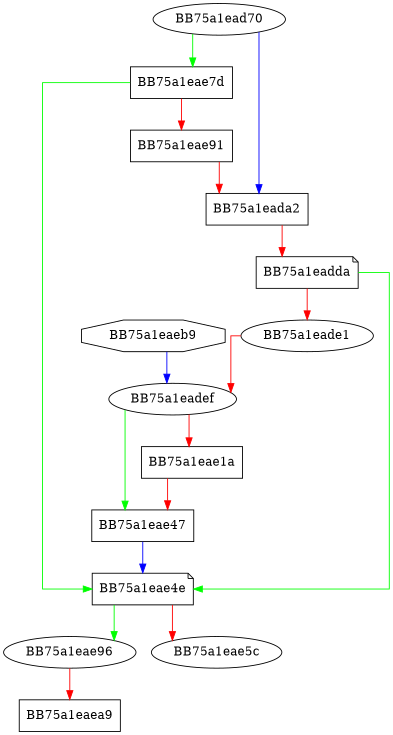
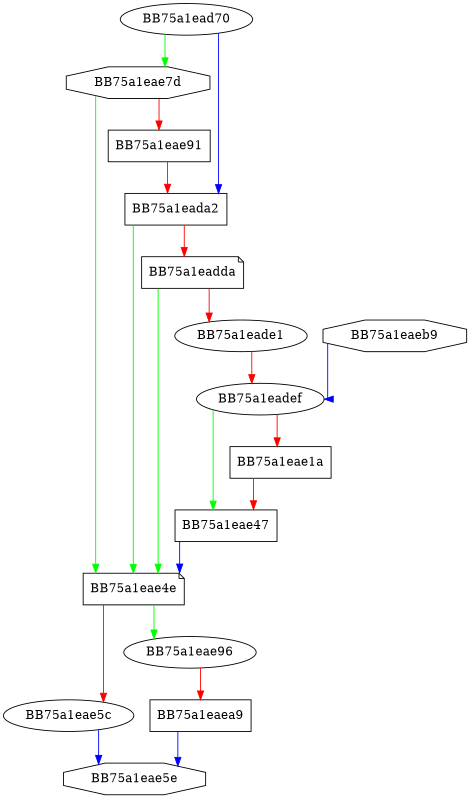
node "BB75a1eae7d": shape box -> octagon
edge "BB75a1eada2" -> "BB75a1eae4e": added
node "BB75a1eae5e": added
